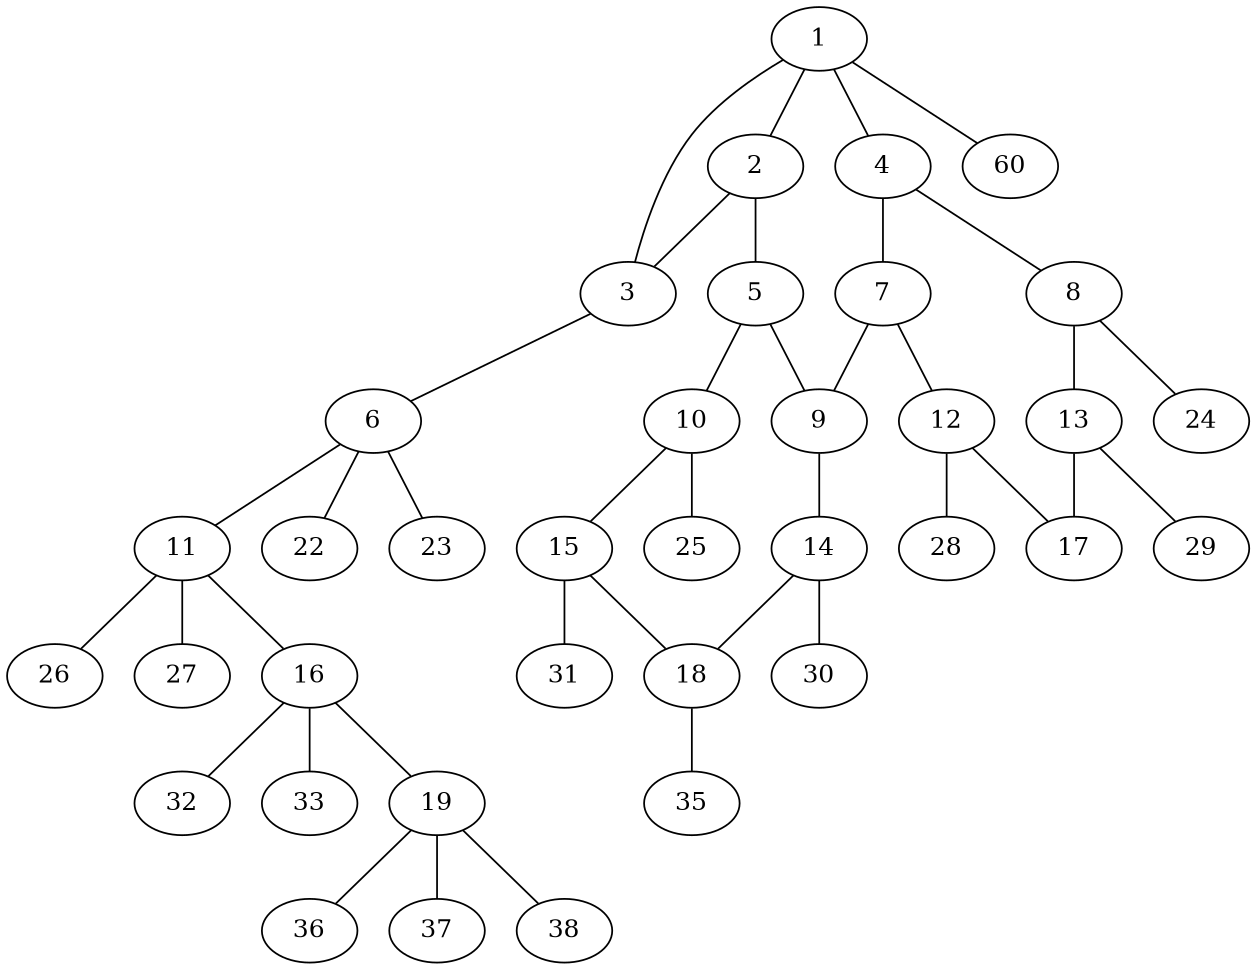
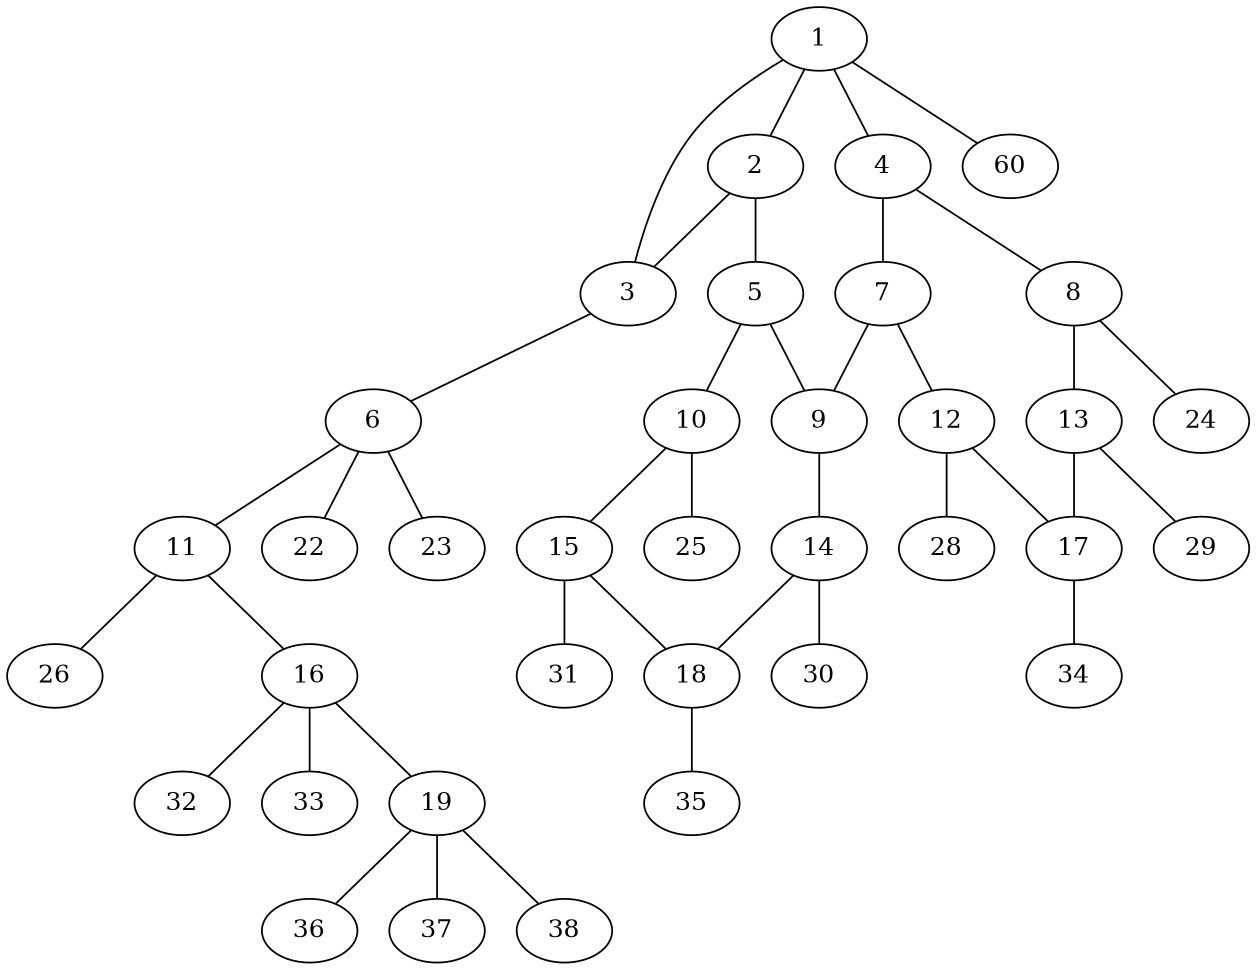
node "27": removed
node "34": added
